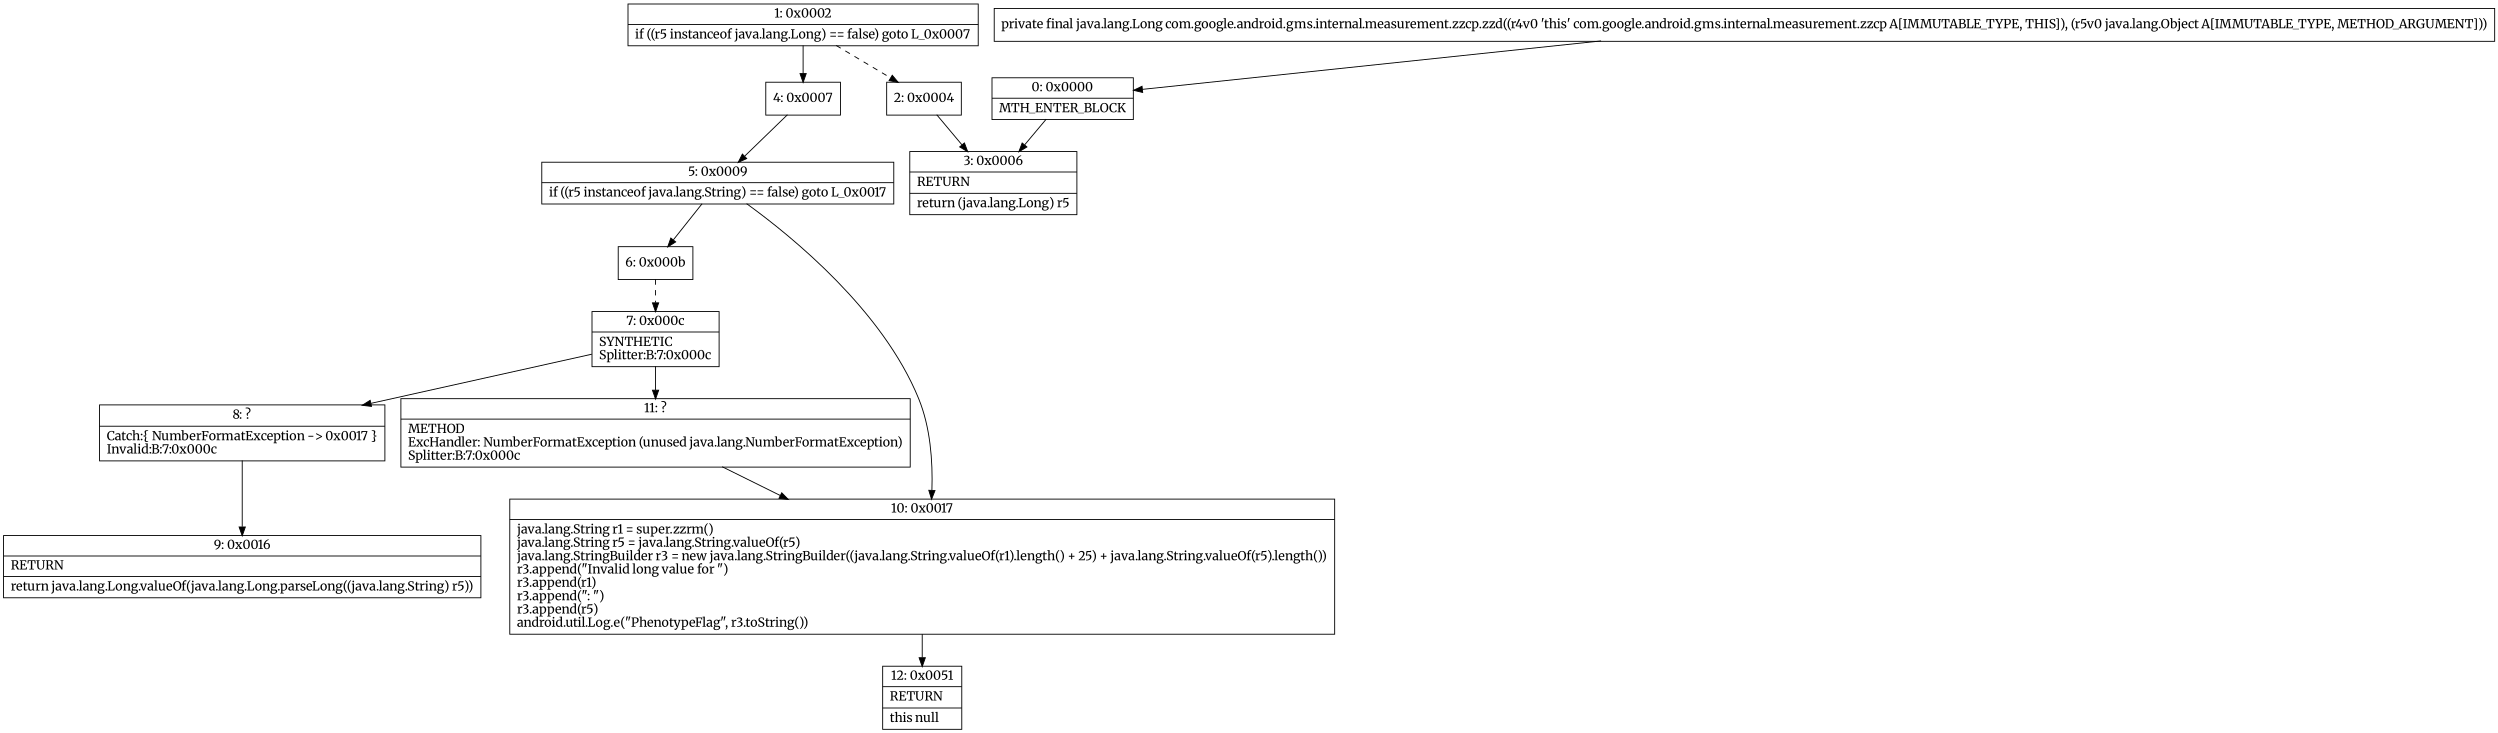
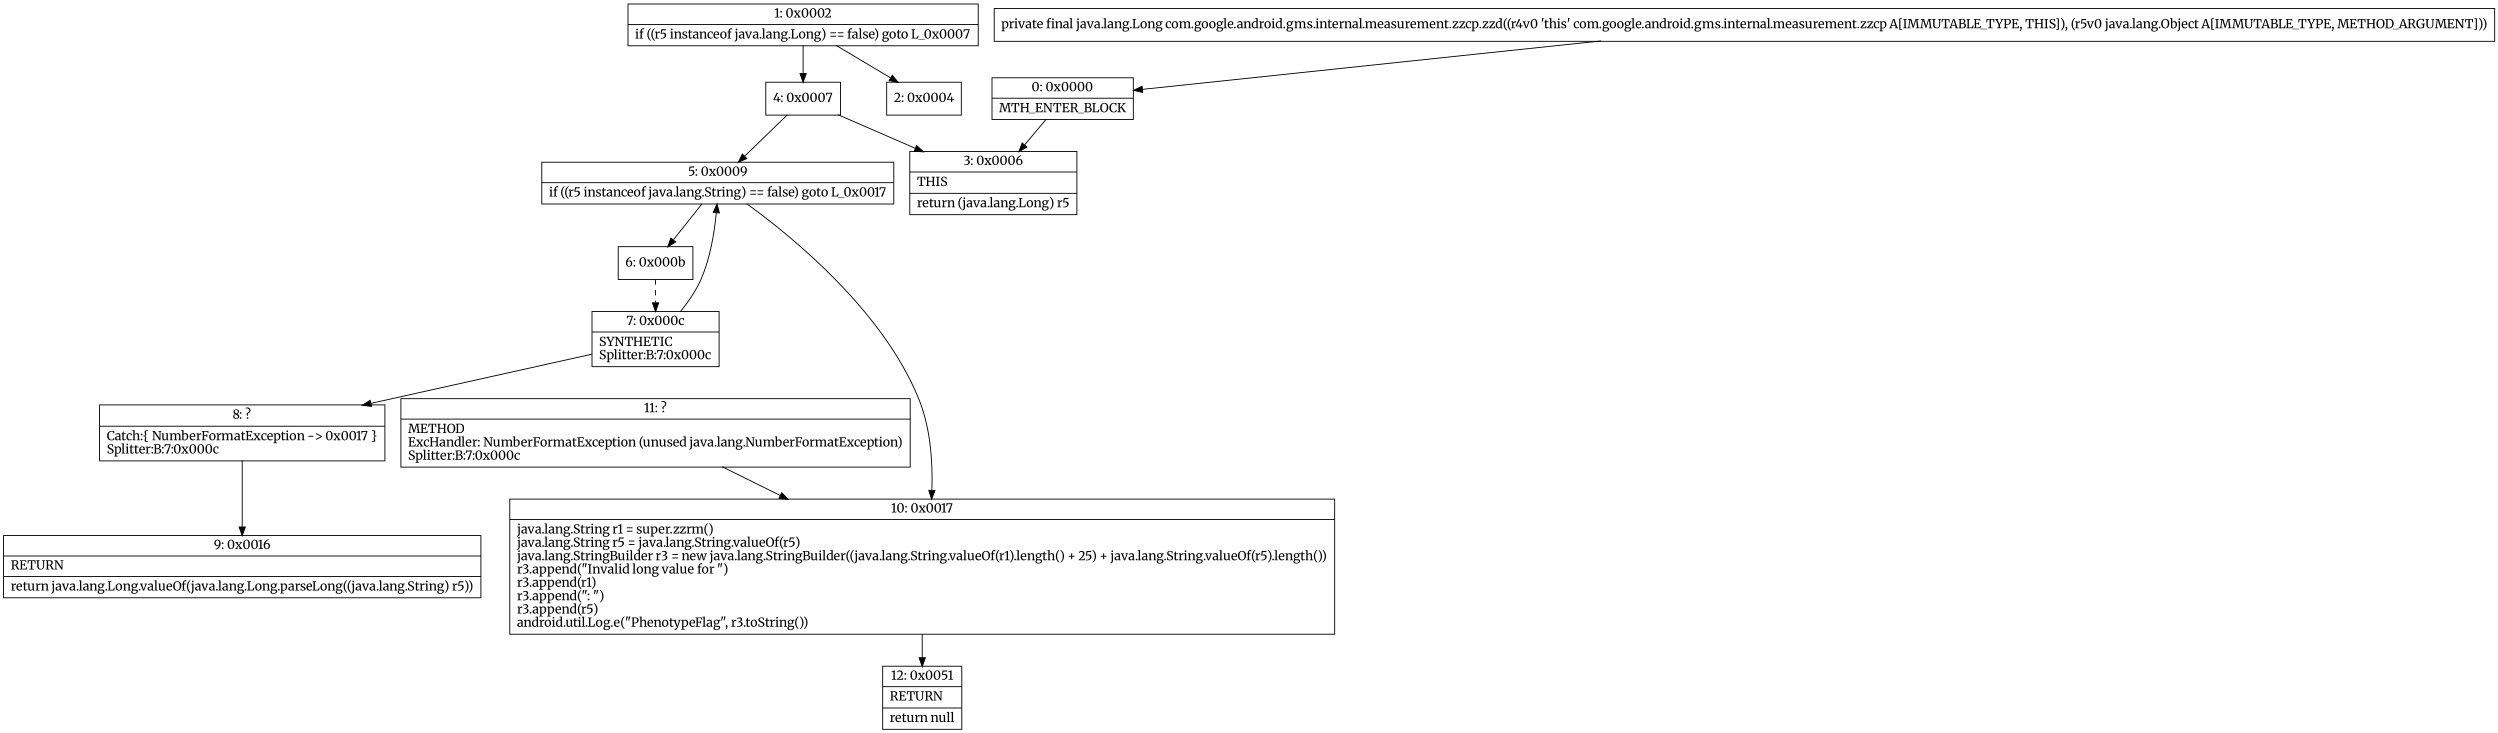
edge "1: 0x0002" -> "2: 0x0004": style dashed -> solid
edge "2: 0x0004" -> "3: 0x0006": now "4: 0x0007" -> "3: 0x0006"
node "3: 0x0006": text "RETURN" -> "THIS"
edge "7: 0x000c" -> "11: ?": now "7: 0x000c" -> "5: 0x0009"
node "8: ?": text "Invalid:B:7:0x000c" -> "Splitter:B:7:0x000c"
node "12: 0x0051": text "this null" -> "return null"
